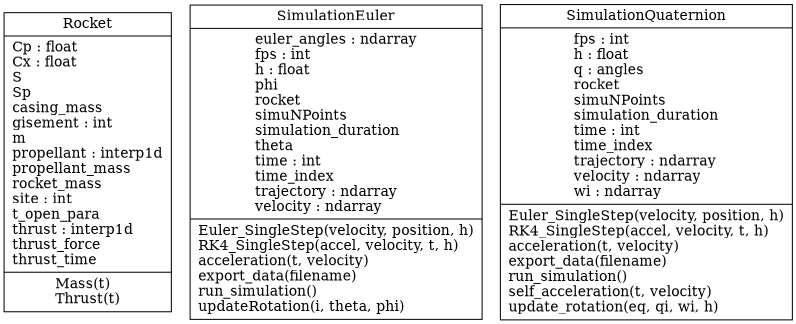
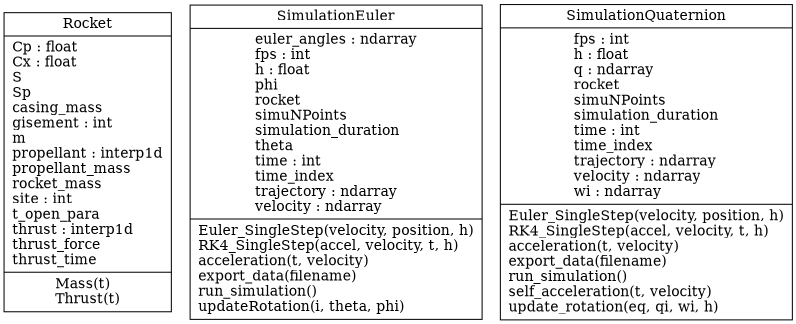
node "SimulationQuaternion": text "q : angles" -> "q : ndarray"
